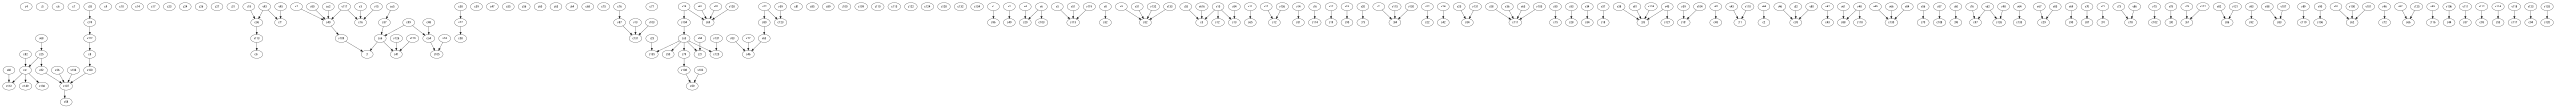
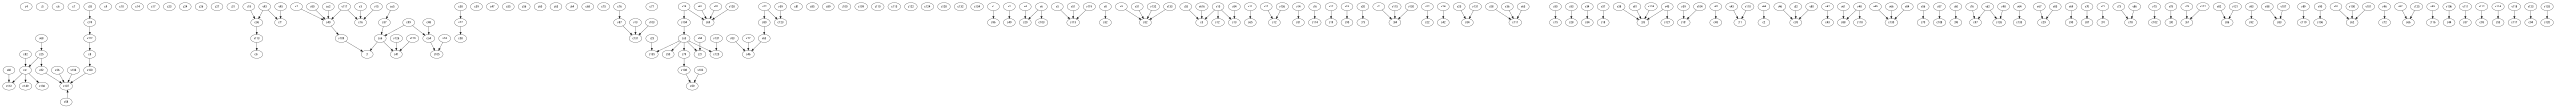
node "v105": removed
edge "c107" -> "v58": reversed
